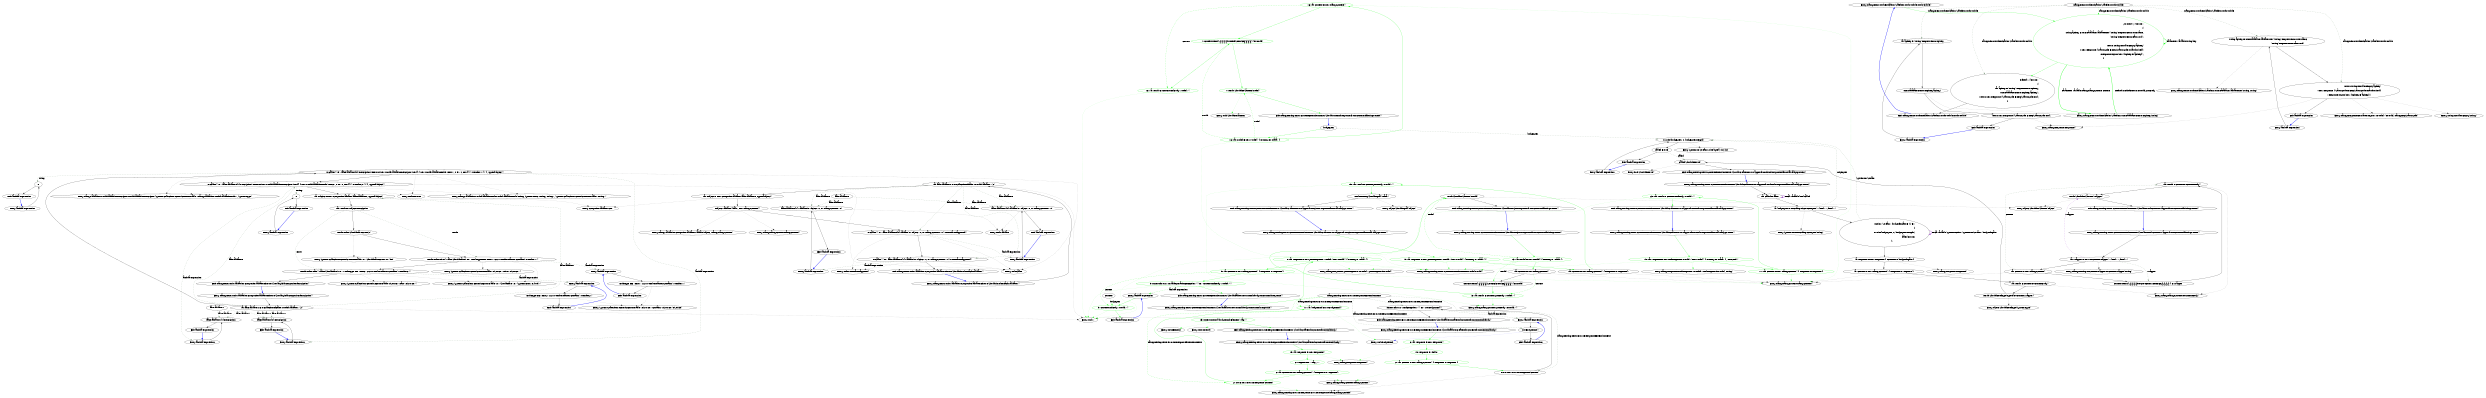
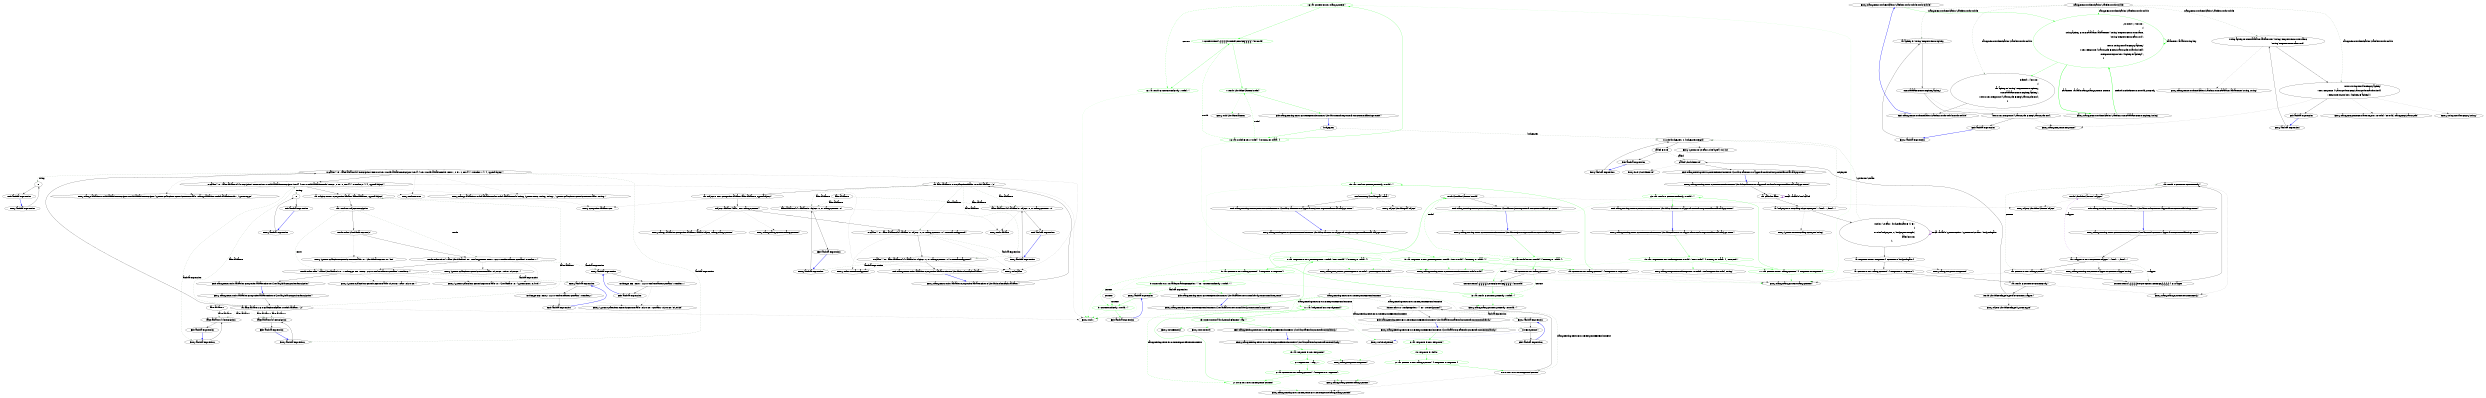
edge "context" -> "9: context.XmlBody<Model>()": label "bodyBytes" -> "context"
edge "11: var bodyAsXml = sut.BodyAsXml()" -> "15: Assert.NotNull(bodyAsXml.Element(''tag''))": added
